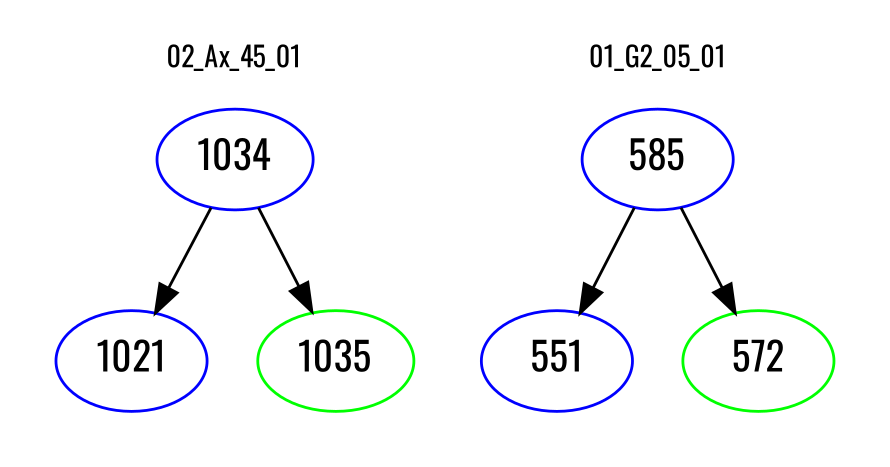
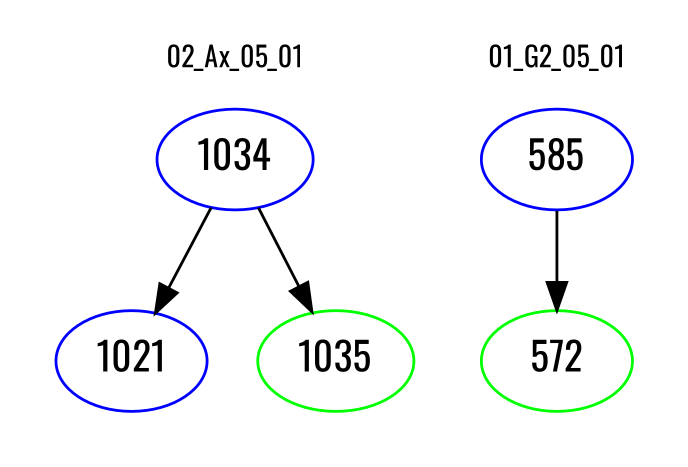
cluster "02_Ax_45_01": label "02_Ax_45_01" -> "02_Ax_05_01"
node "551": removed
